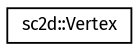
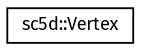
node "sc2d::Vertex": label "sc2d::Vertex" -> "sc5d::Vertex"
